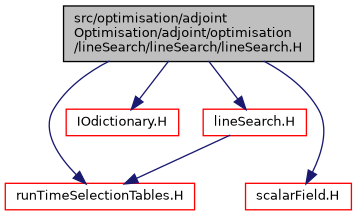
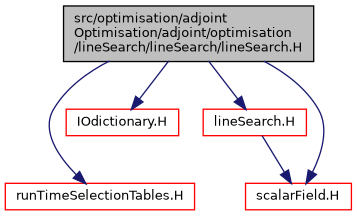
edge "lineSearch.H" -> "runTimeSelectionTables.H": now "lineSearch.H" -> "scalarField.H"
